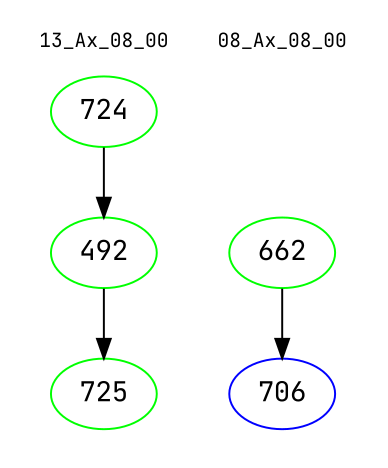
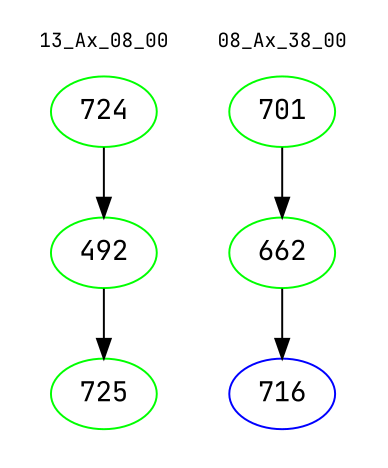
cluster "08_Ax_08_00": label "08_Ax_08_00" -> "08_Ax_38_00"
node "701": added
node "706": label "706" -> "716"
